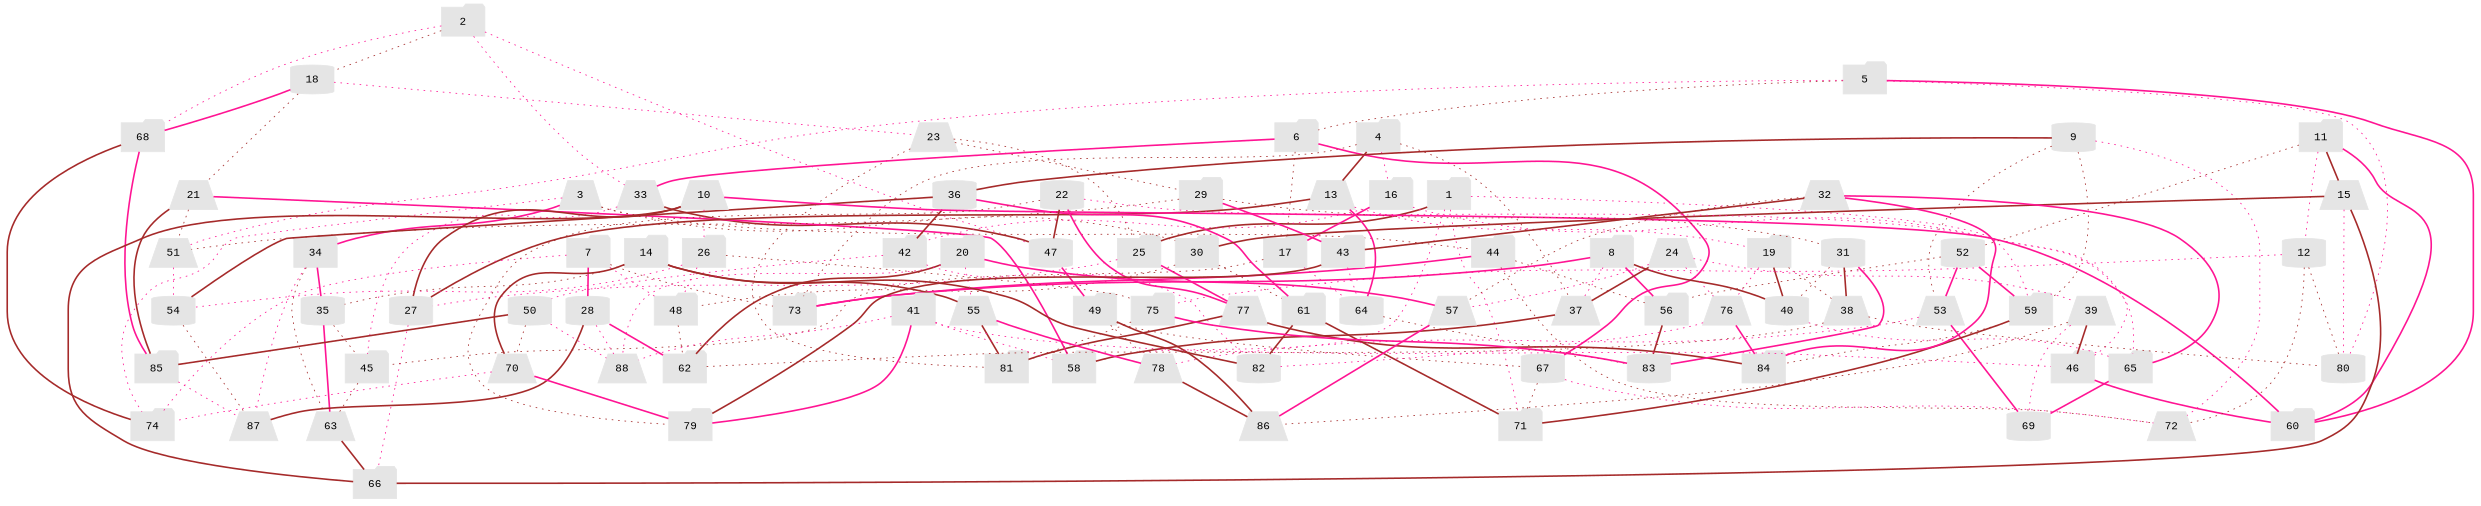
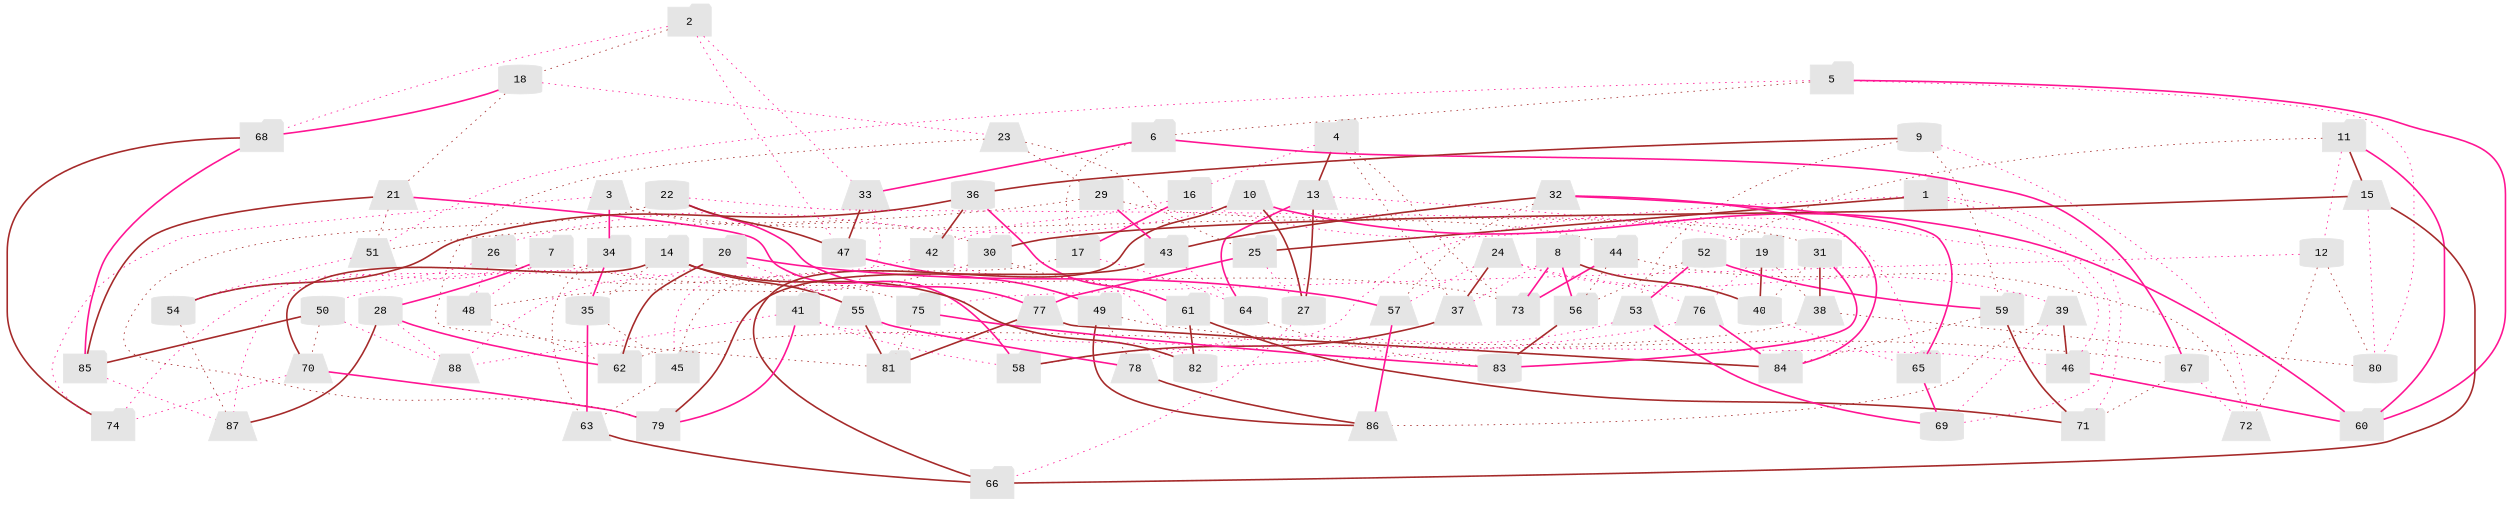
edge "1" -- "59": now "1" -- "69"
